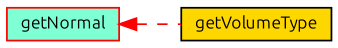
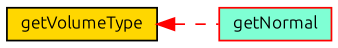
edge "getVolumeType" -> "getNormal": reversed
